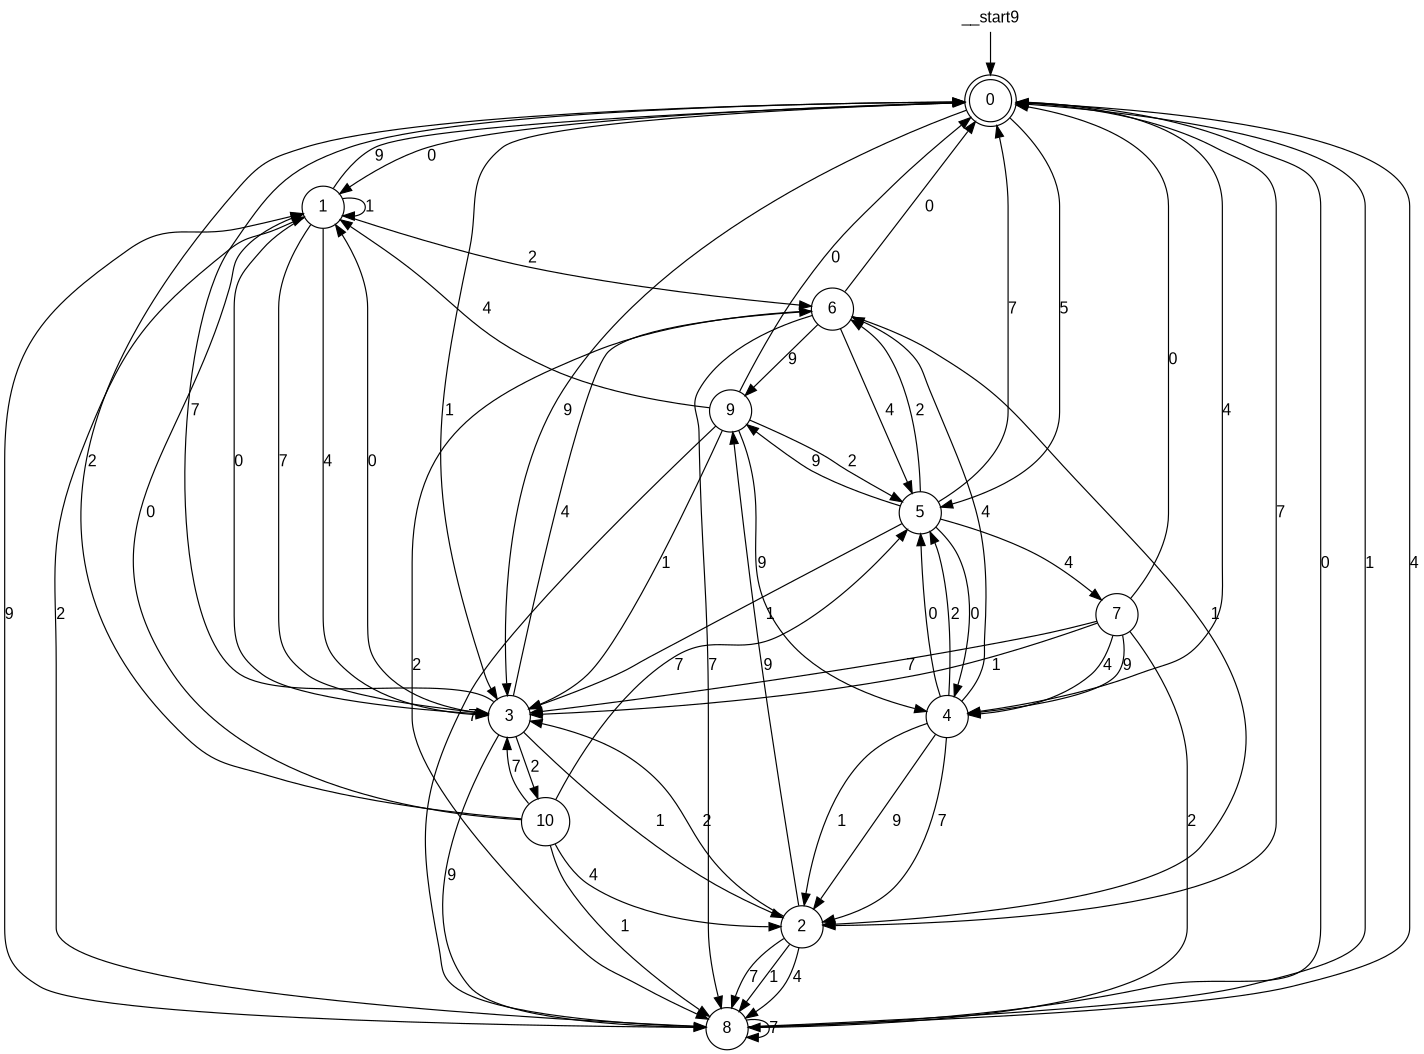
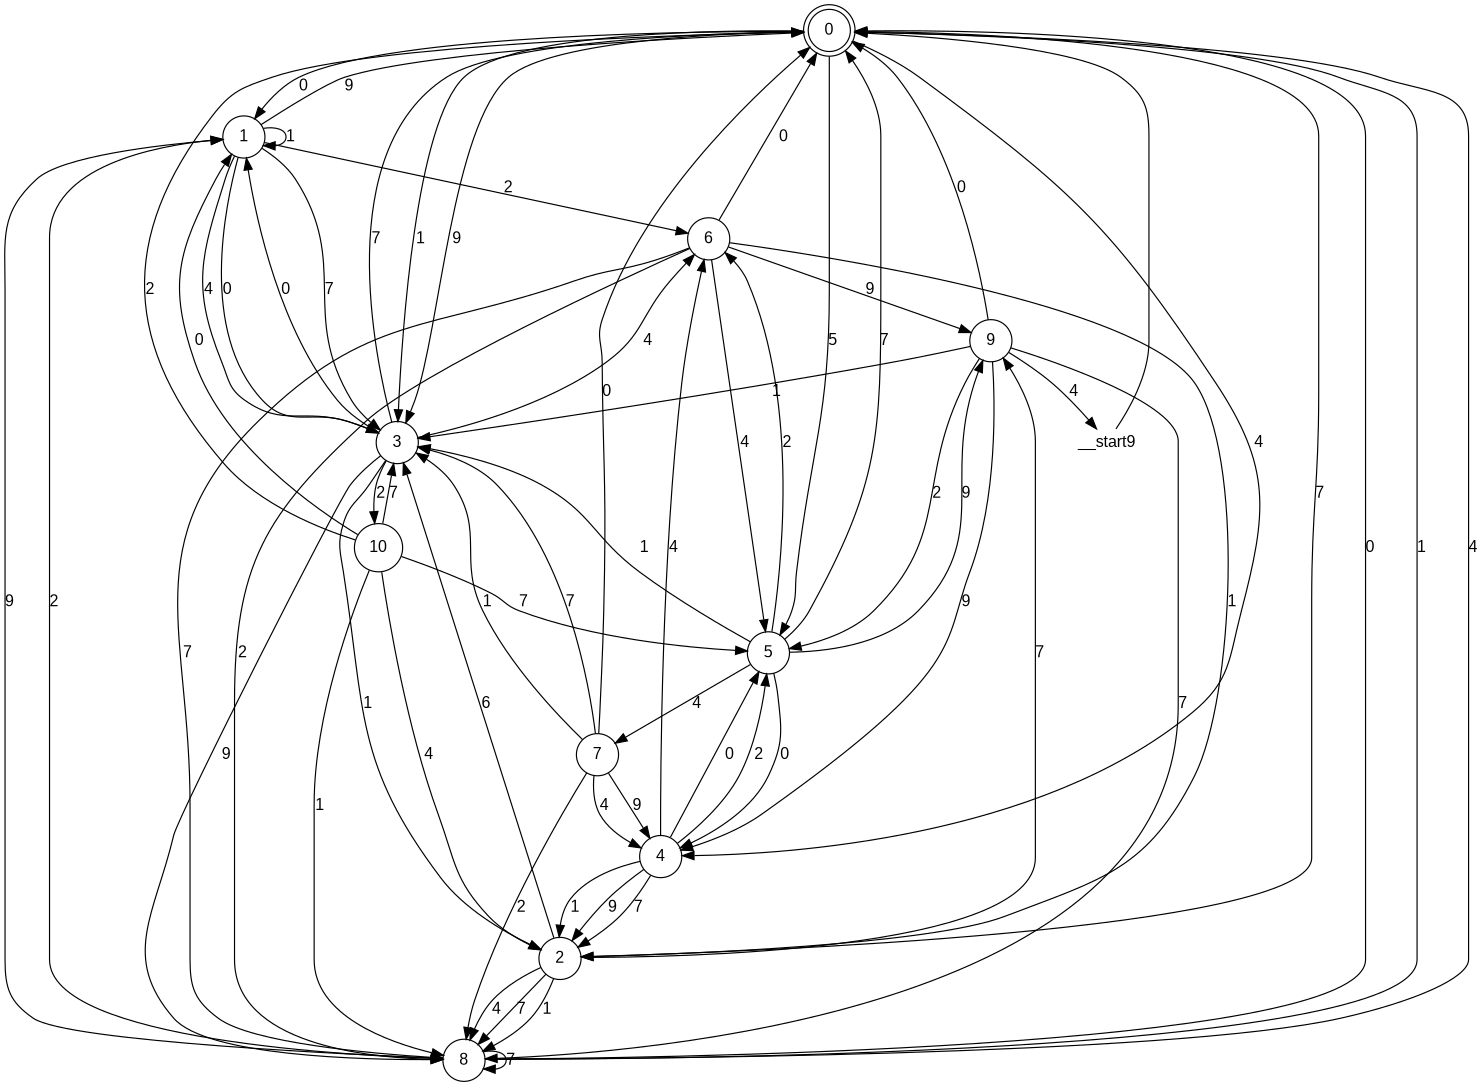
edge "9" -> "1": now "9" -> "__start9"
edge "2" -> "9": label "9" -> "7"
edge "2" -> "3": label "2" -> "6"
